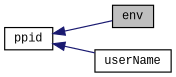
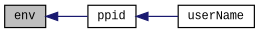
edge "env" -> "ppid": reversed
